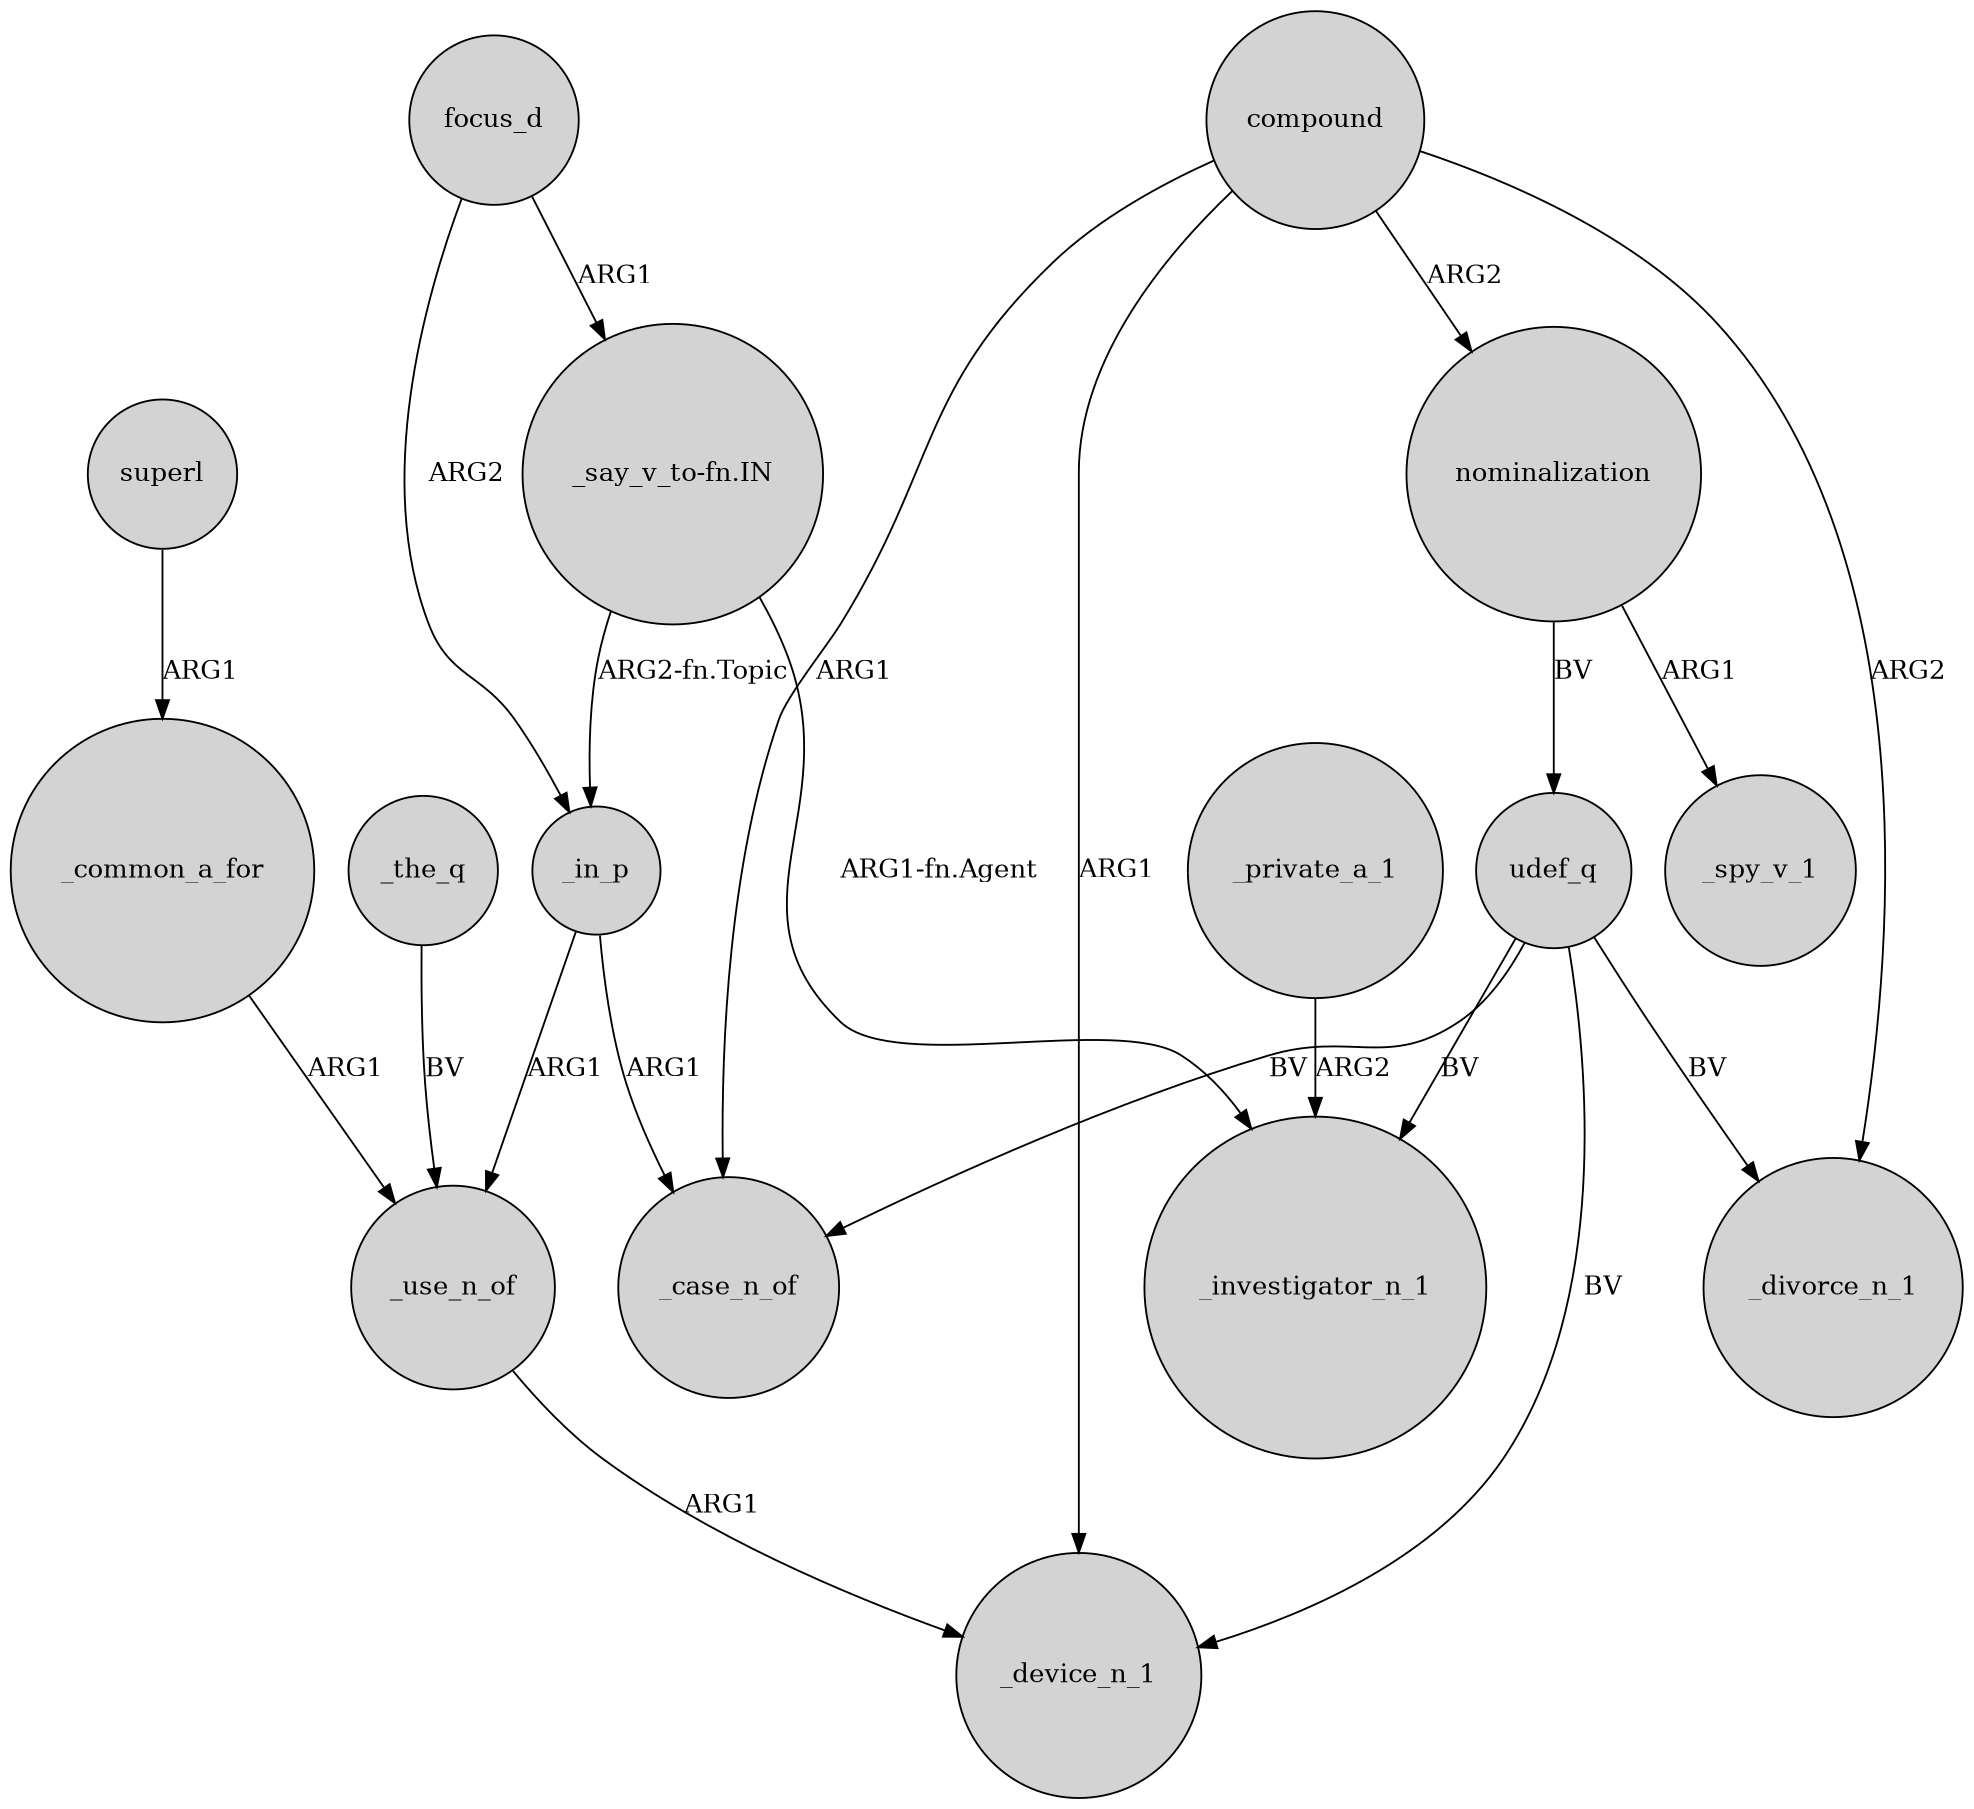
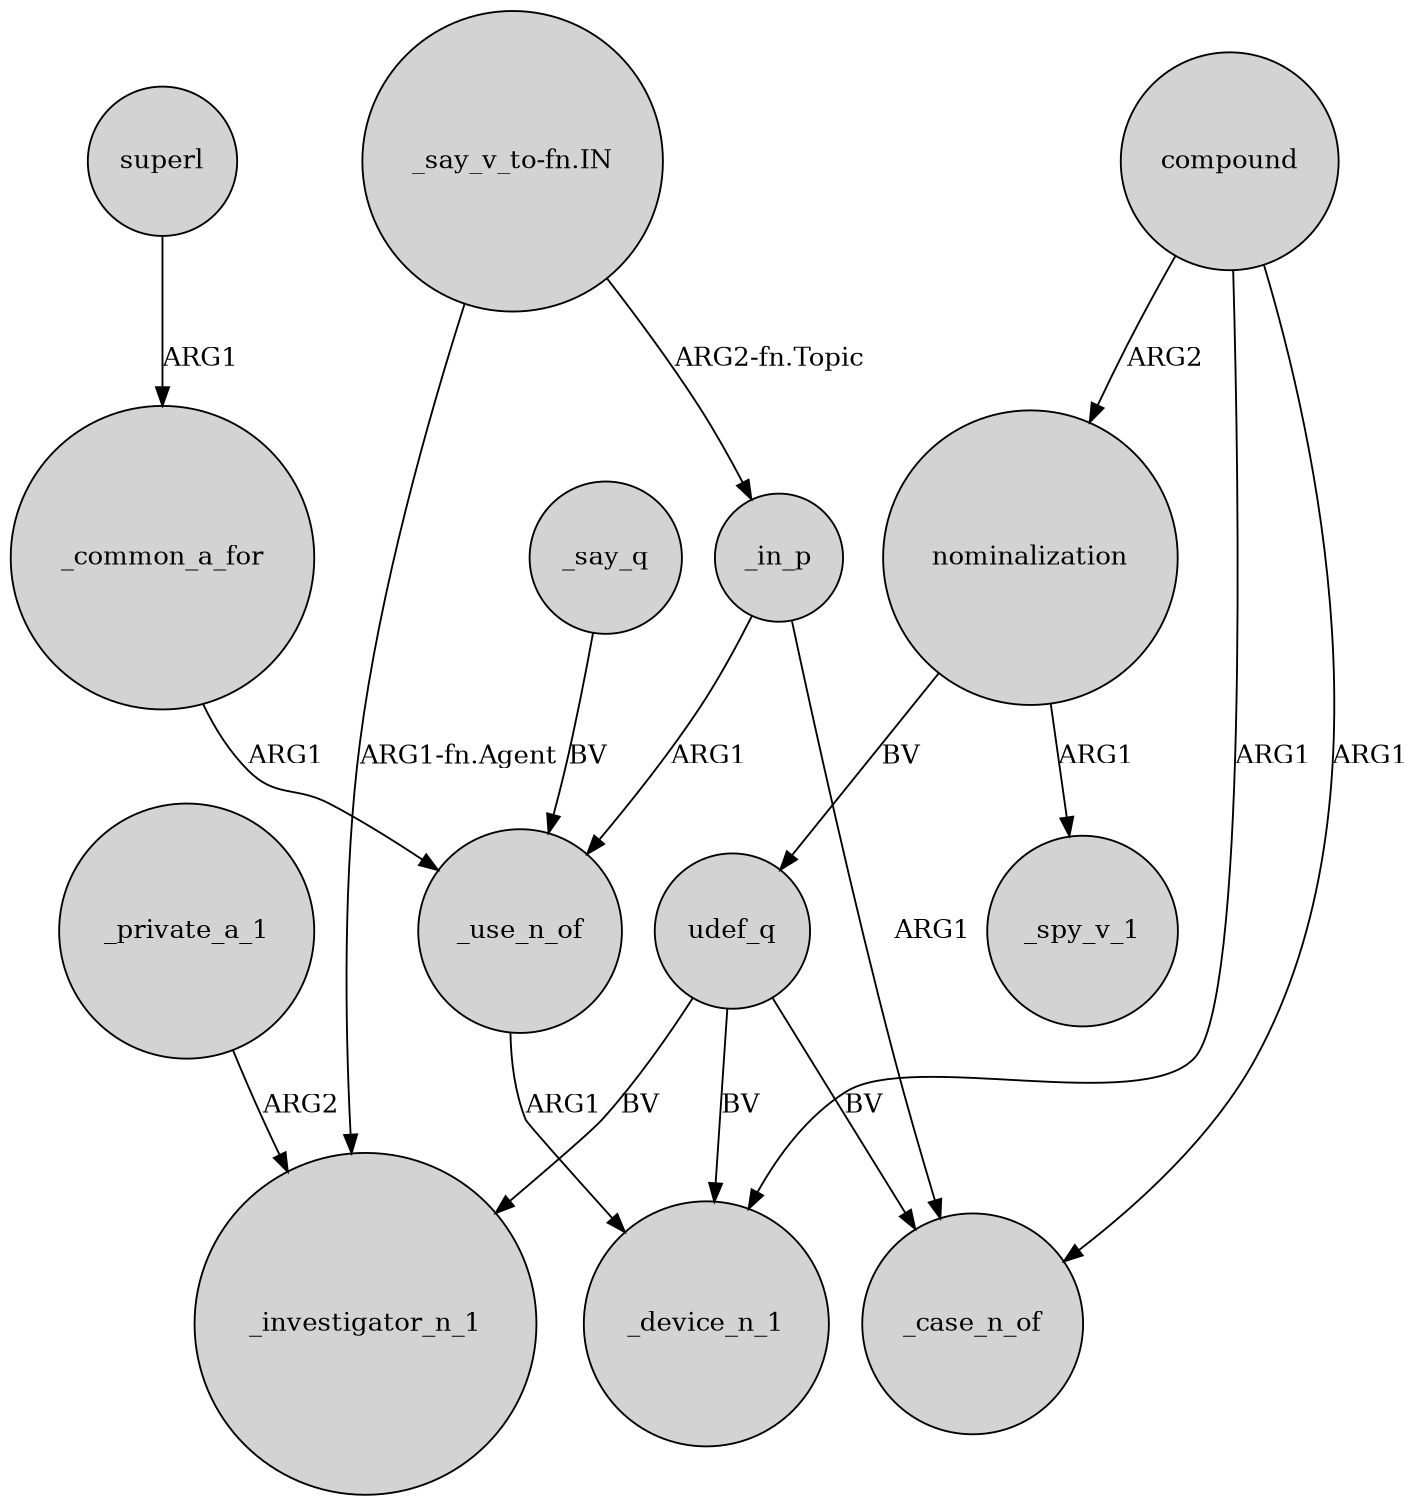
node "focus_d": removed
node "_the_q": label "_the_q" -> "_say_q"
node "_divorce_n_1": removed
